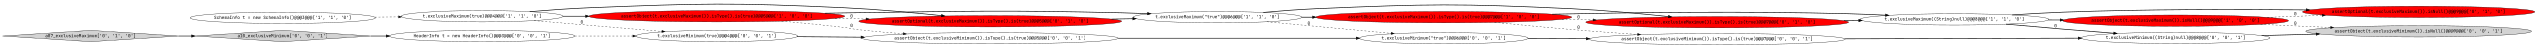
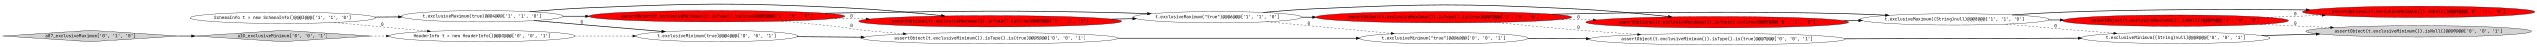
edge "SchemaInfo t = new SchemaInfo()@@@3@@@['1', '1', '0']" -> "t.exclusiveMaximum(true)@@@4@@@['1', '1', '0']": style dashed -> bold
edge "t.exclusiveMaximum(true)@@@4@@@['1', '1', '0']" -> "t.exclusiveMinimum(true)@@@4@@@['0', '0', '1']": style dashed -> bold
edge "SchemaInfo t = new SchemaInfo()@@@3@@@['1', '1', '0']" -> "HeaderInfo t = new HeaderInfo()@@@3@@@['0', '0', '1']": added, label "0"
edge "t.exclusiveMaximum((String)null)@@@8@@@['1', '1', '0']" -> "t.exclusiveMinimum((String)null)@@@8@@@['0', '0', '1']": style bold -> dashed
edge "a10_exclusiveMinimum['0', '0', '1']" -> "HeaderInfo t = new HeaderInfo()@@@3@@@['0', '0', '1']": style bold -> dashed
